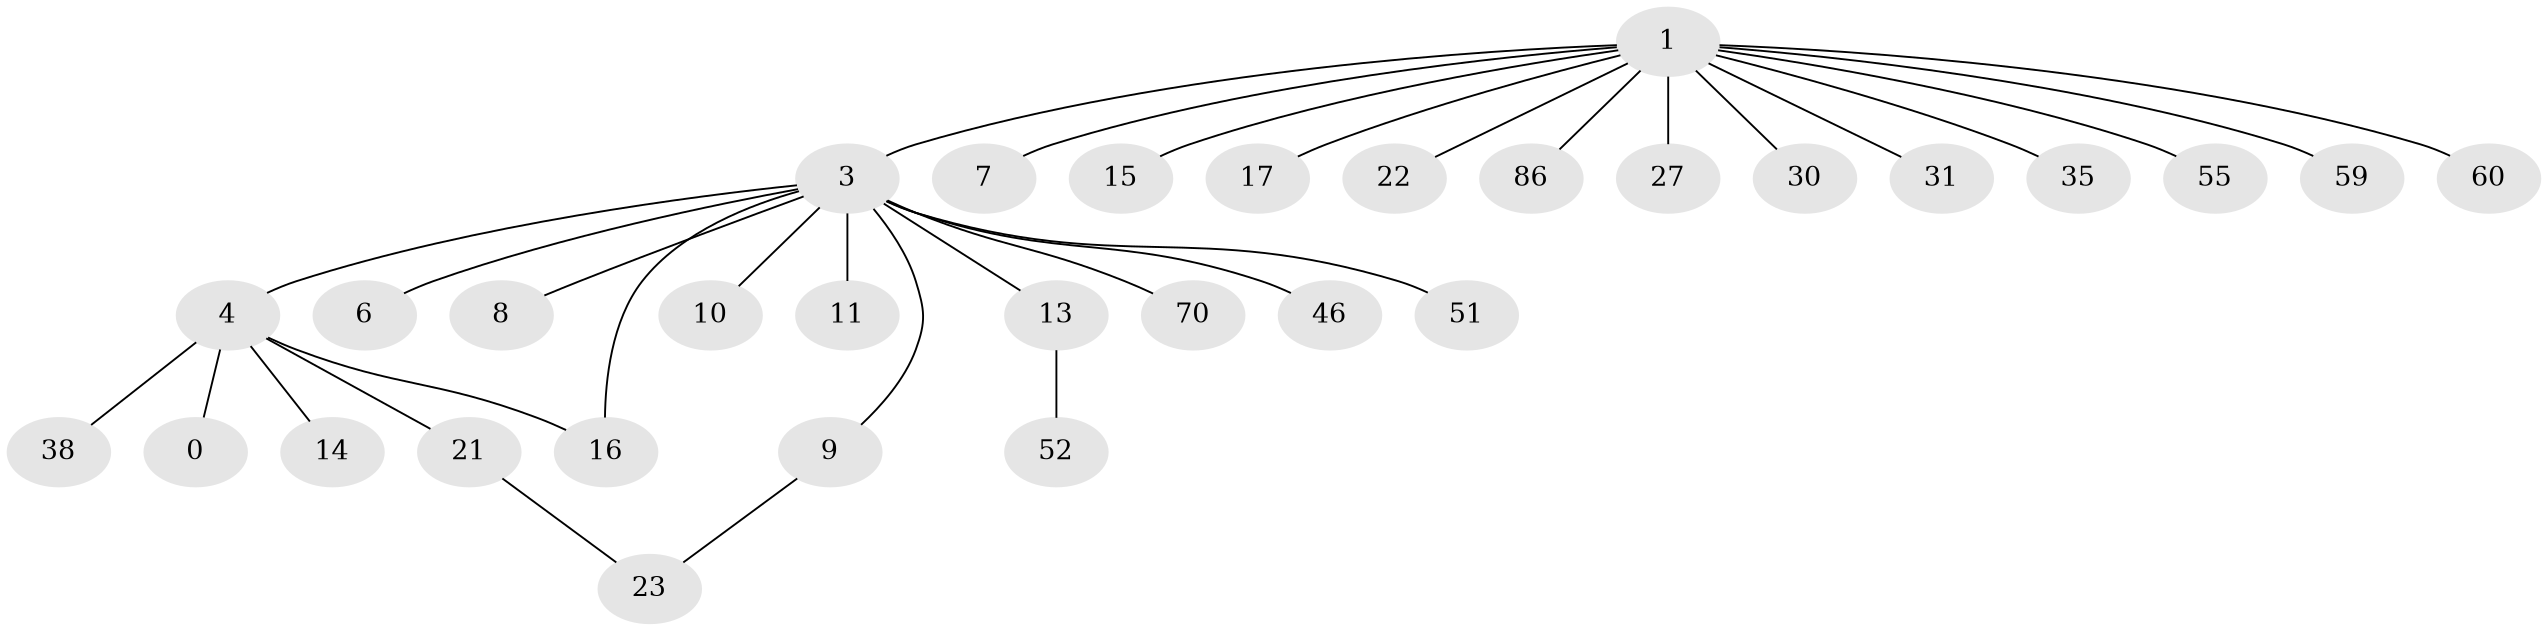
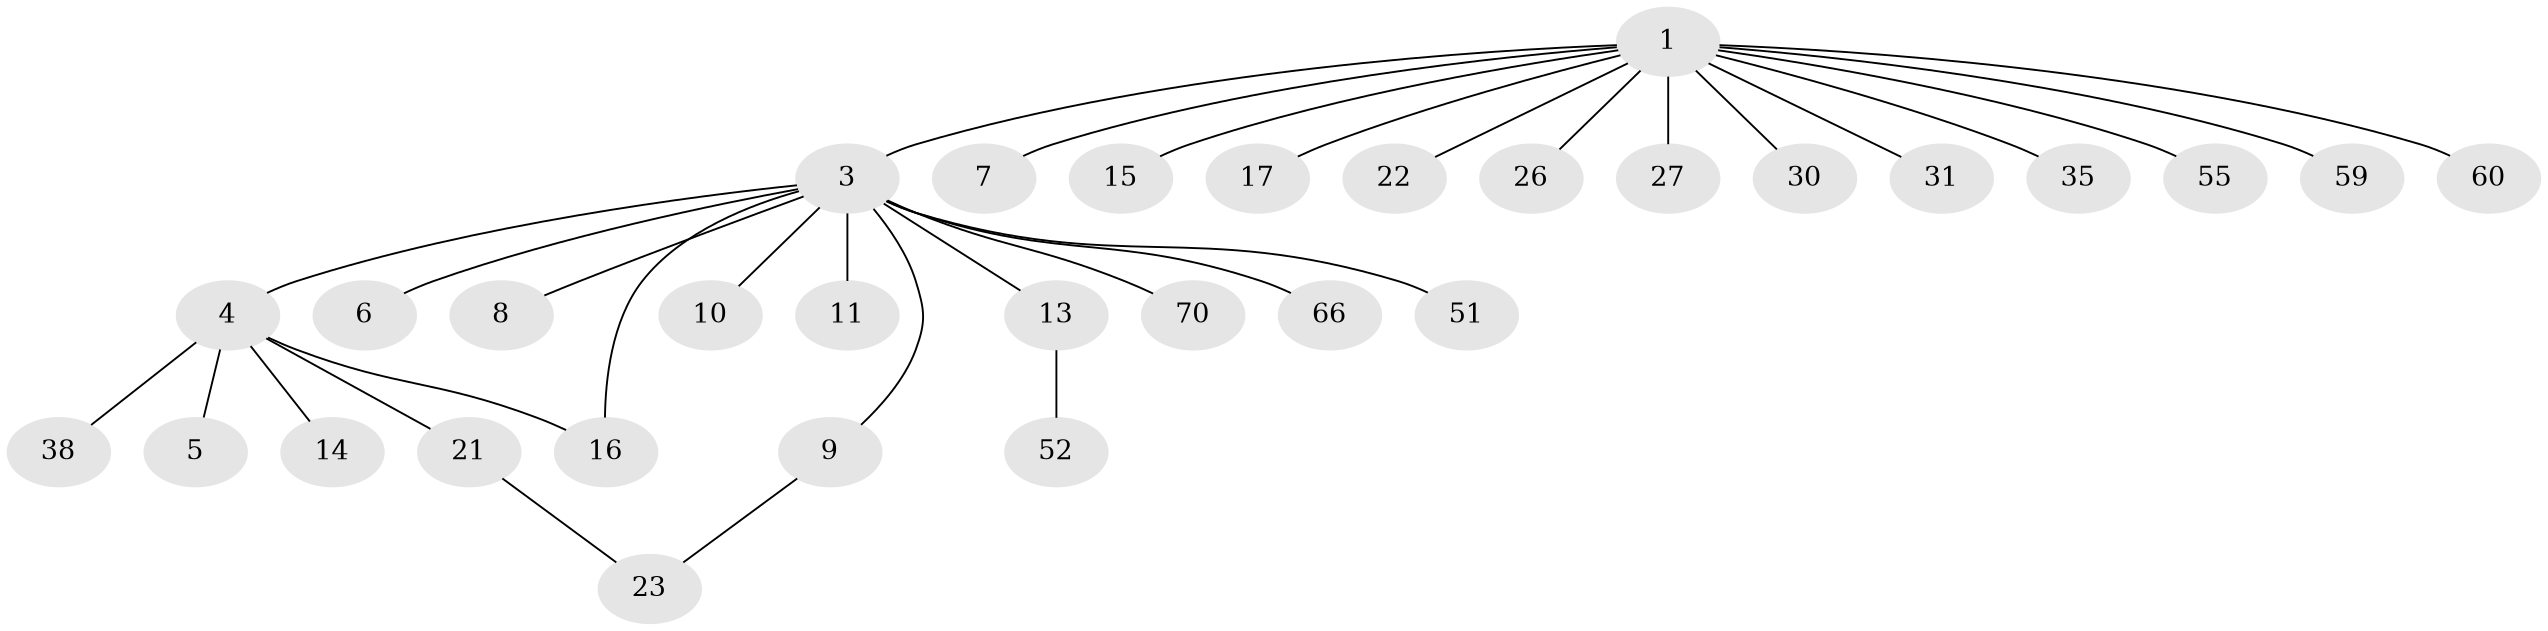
node "86": label "86" -> "26"
node "46": label "46" -> "66"
node "0": label "0" -> "5"
